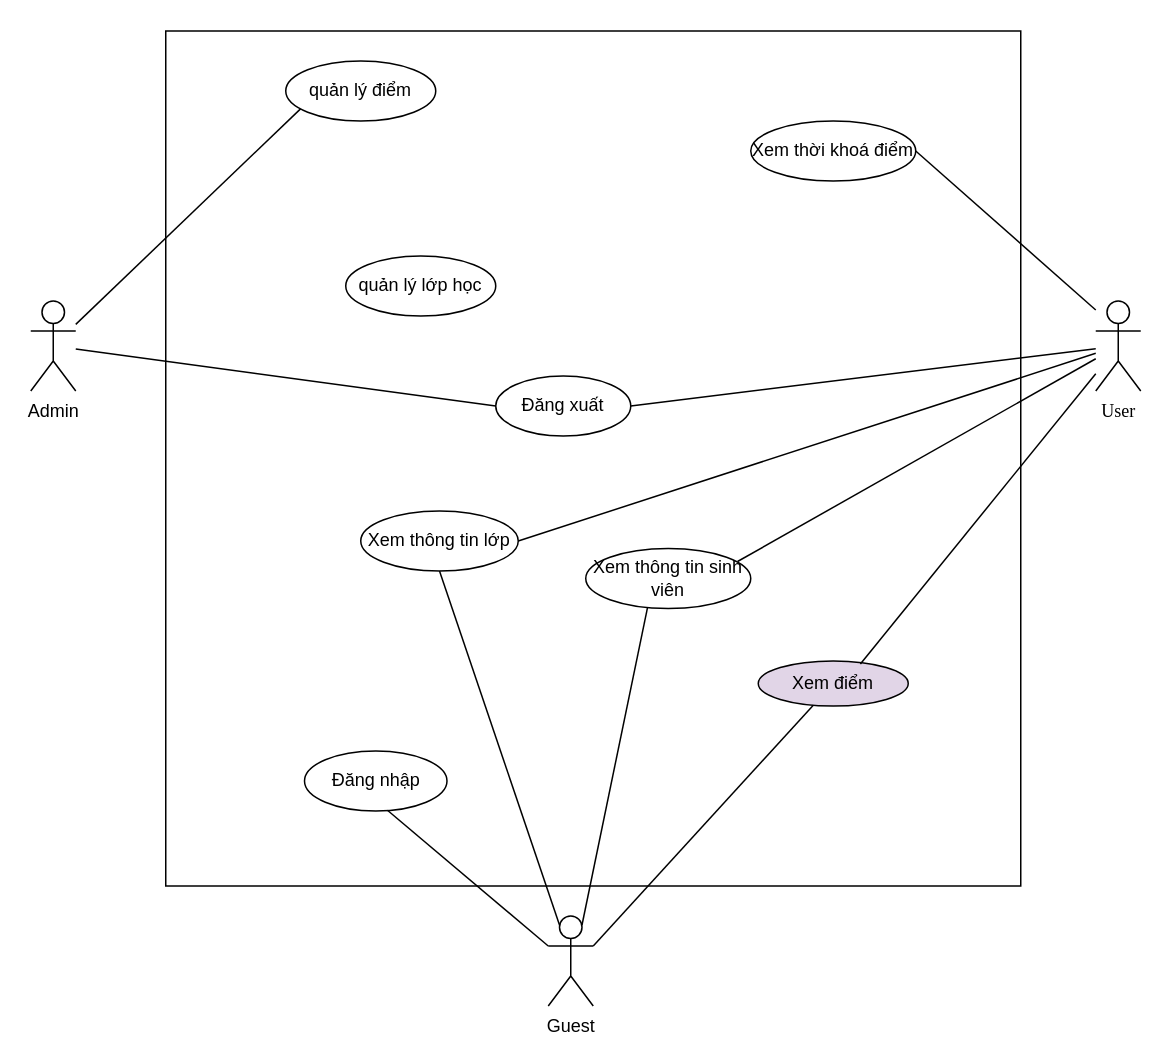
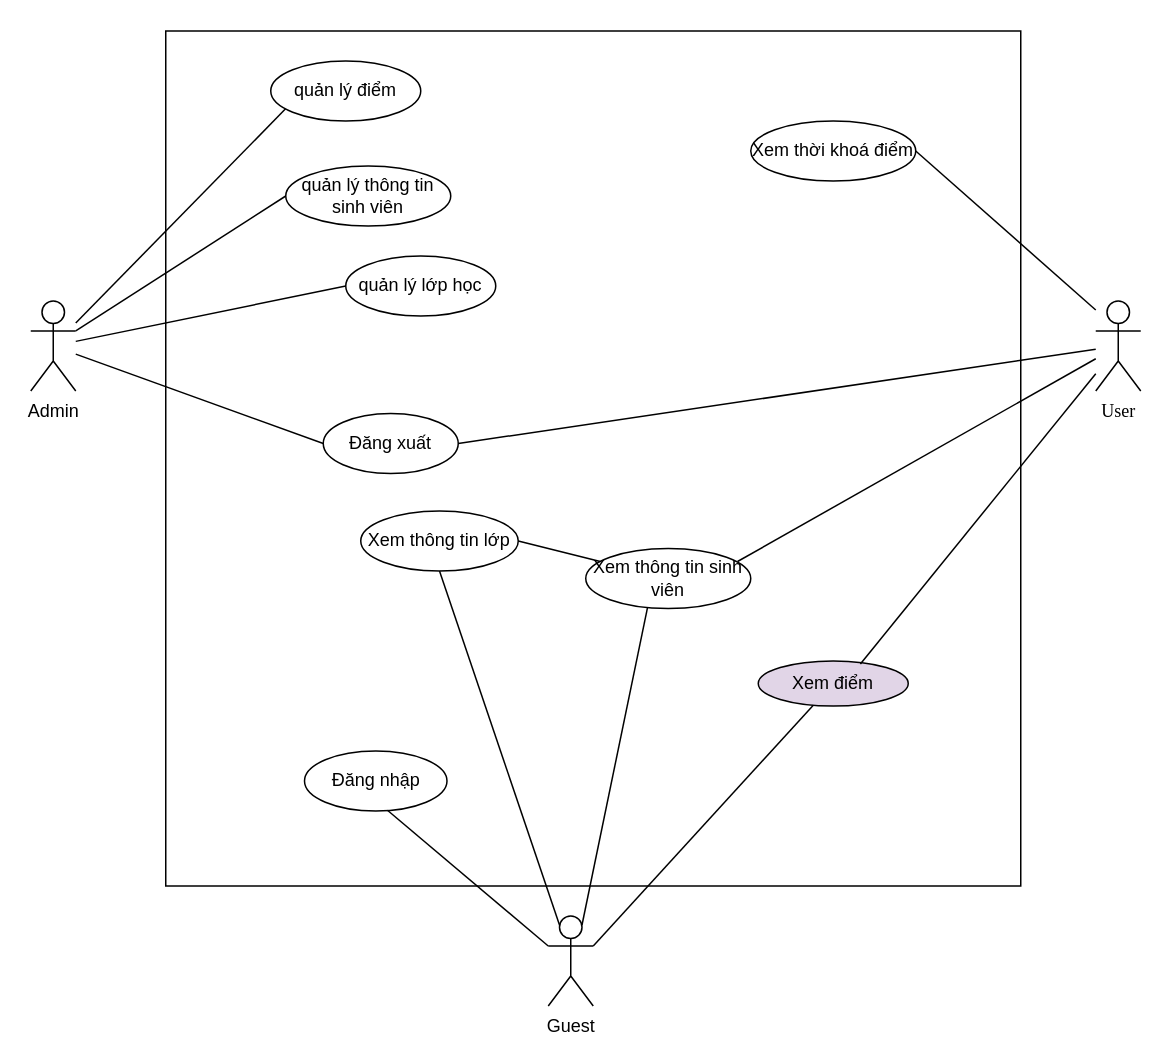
node "quản lý điểm": moved (361, 91) -> (346, 91)
node "quản lý thông tin sinh viên": added
edge "quản lý thông tin sinh viên" -- "Admin": added
edge "quản lý lớp học" -- "Admin": added
node "Đăng xuất": moved (563, 406) -> (391, 443)
edge "User" -- "Xem thông tin lớp": now "Xem thông tin sinh viên" -- "Xem thông tin lớp"
